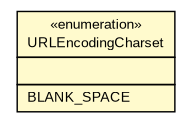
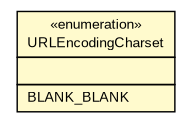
node "URLEncodingCharset": text "BLANK_SPACE" -> "BLANK_BLANK"
